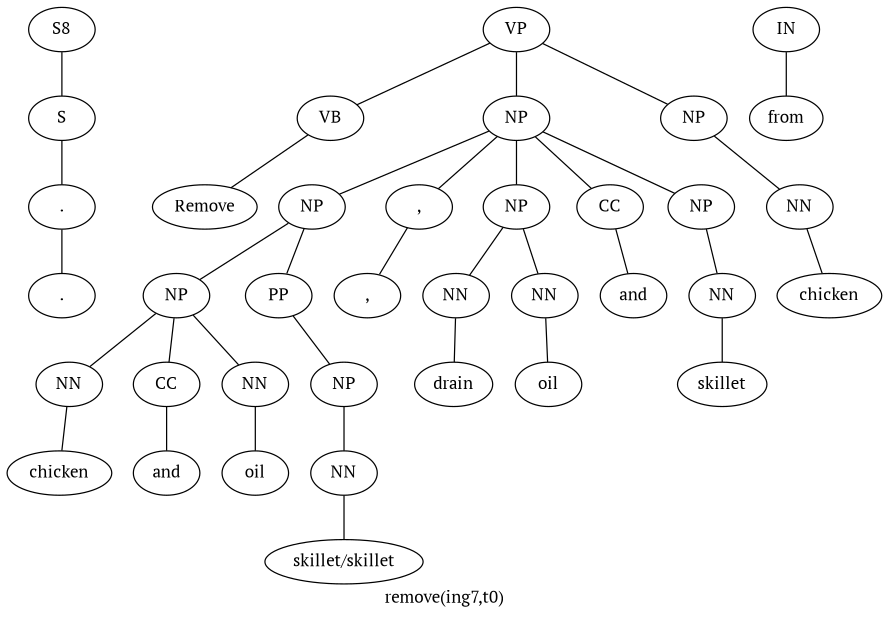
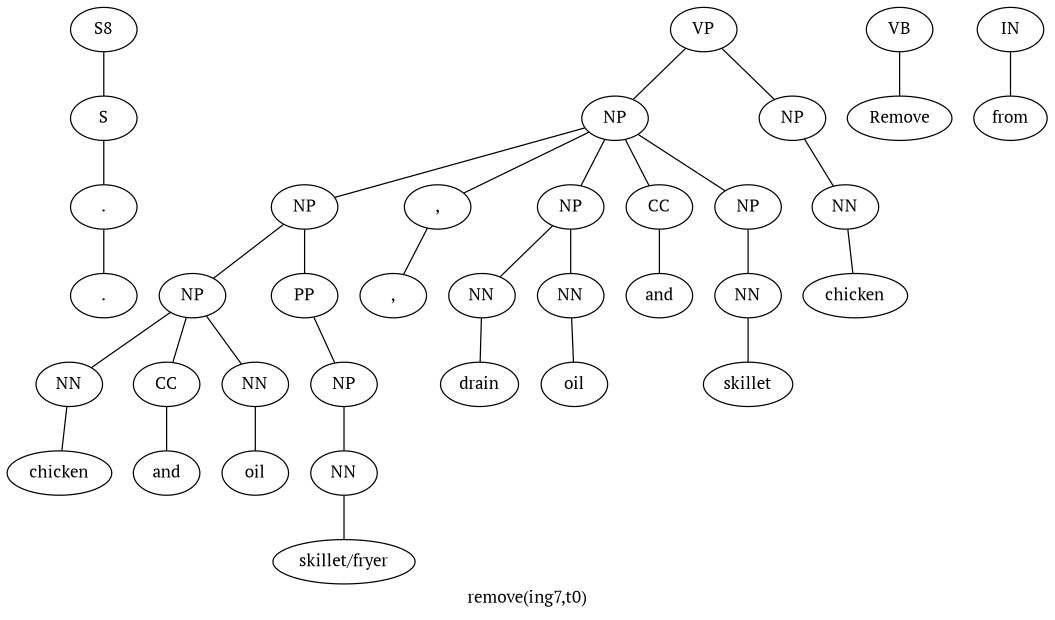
edge "VP" -- "VB": removed
node "skillet/skillet": label "skillet/skillet" -> "skillet/fryer"
